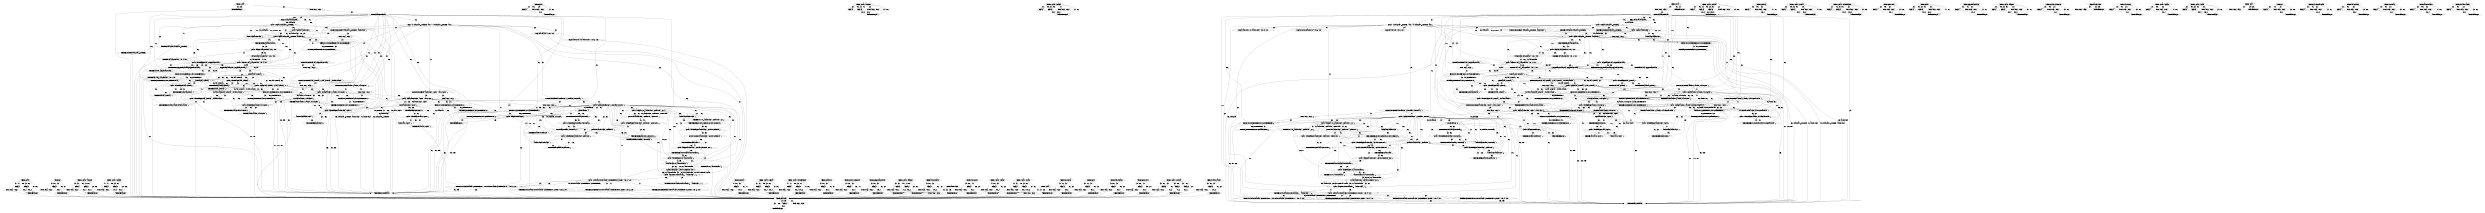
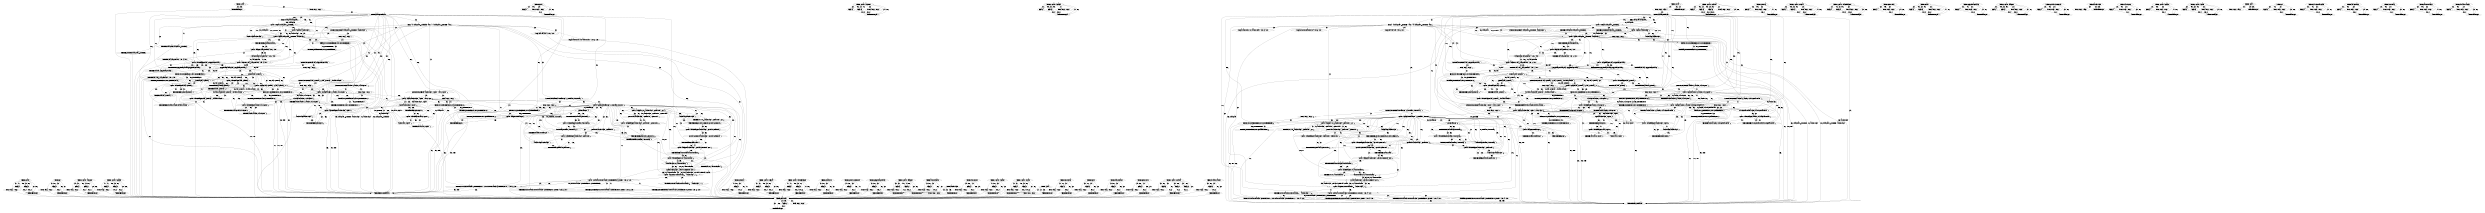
node "(IDENTIFIER,launcher_,launcher_->IsShowingOverflowBubble())": added
